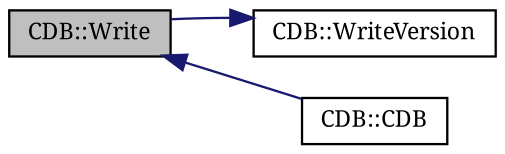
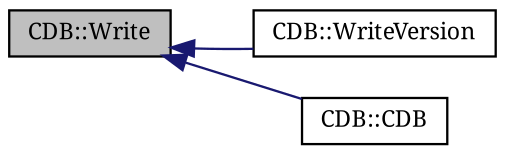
edge "CDB::Write" -> "CDB::WriteVersion": reversed
